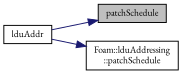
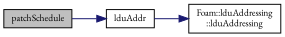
edge "lduAddr" -> "patchSchedule": reversed
node "Foam::lduAddressing ::patchSchedule": label "Foam::lduAddressing ::patchSchedule" -> "Foam::lduAddressing ::lduAddressing"
